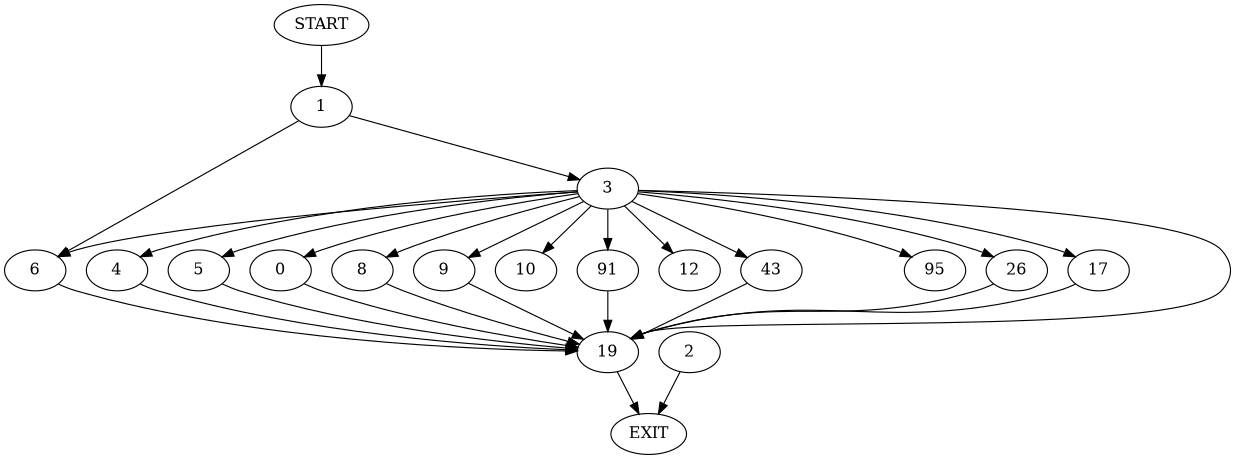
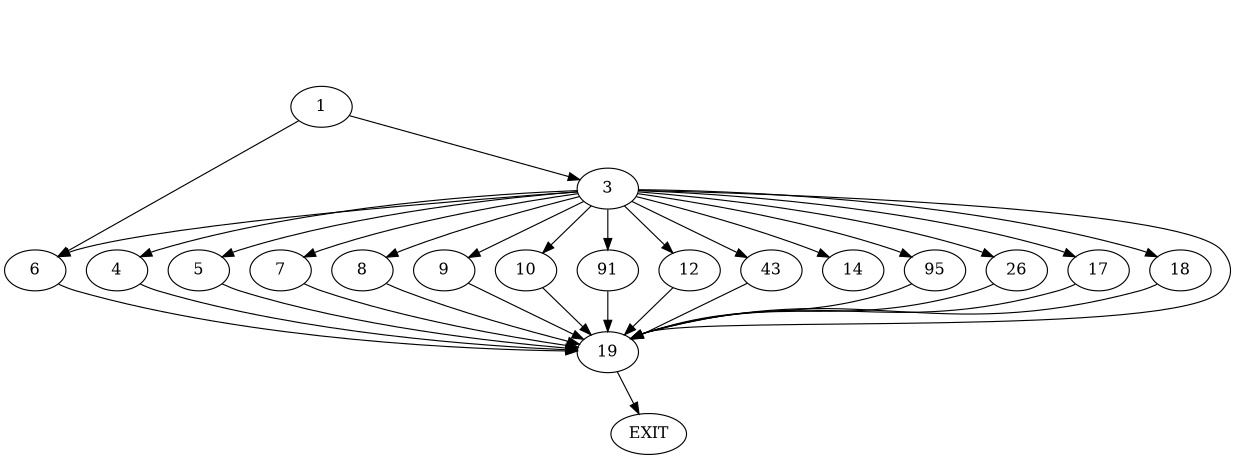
node "START": removed
node "0": label "0" -> "7"
node "14": added
node "18": added
edge "10" -> "19": added
edge "12" -> "19": added
edge "95" -> "19": added
node "2": removed
